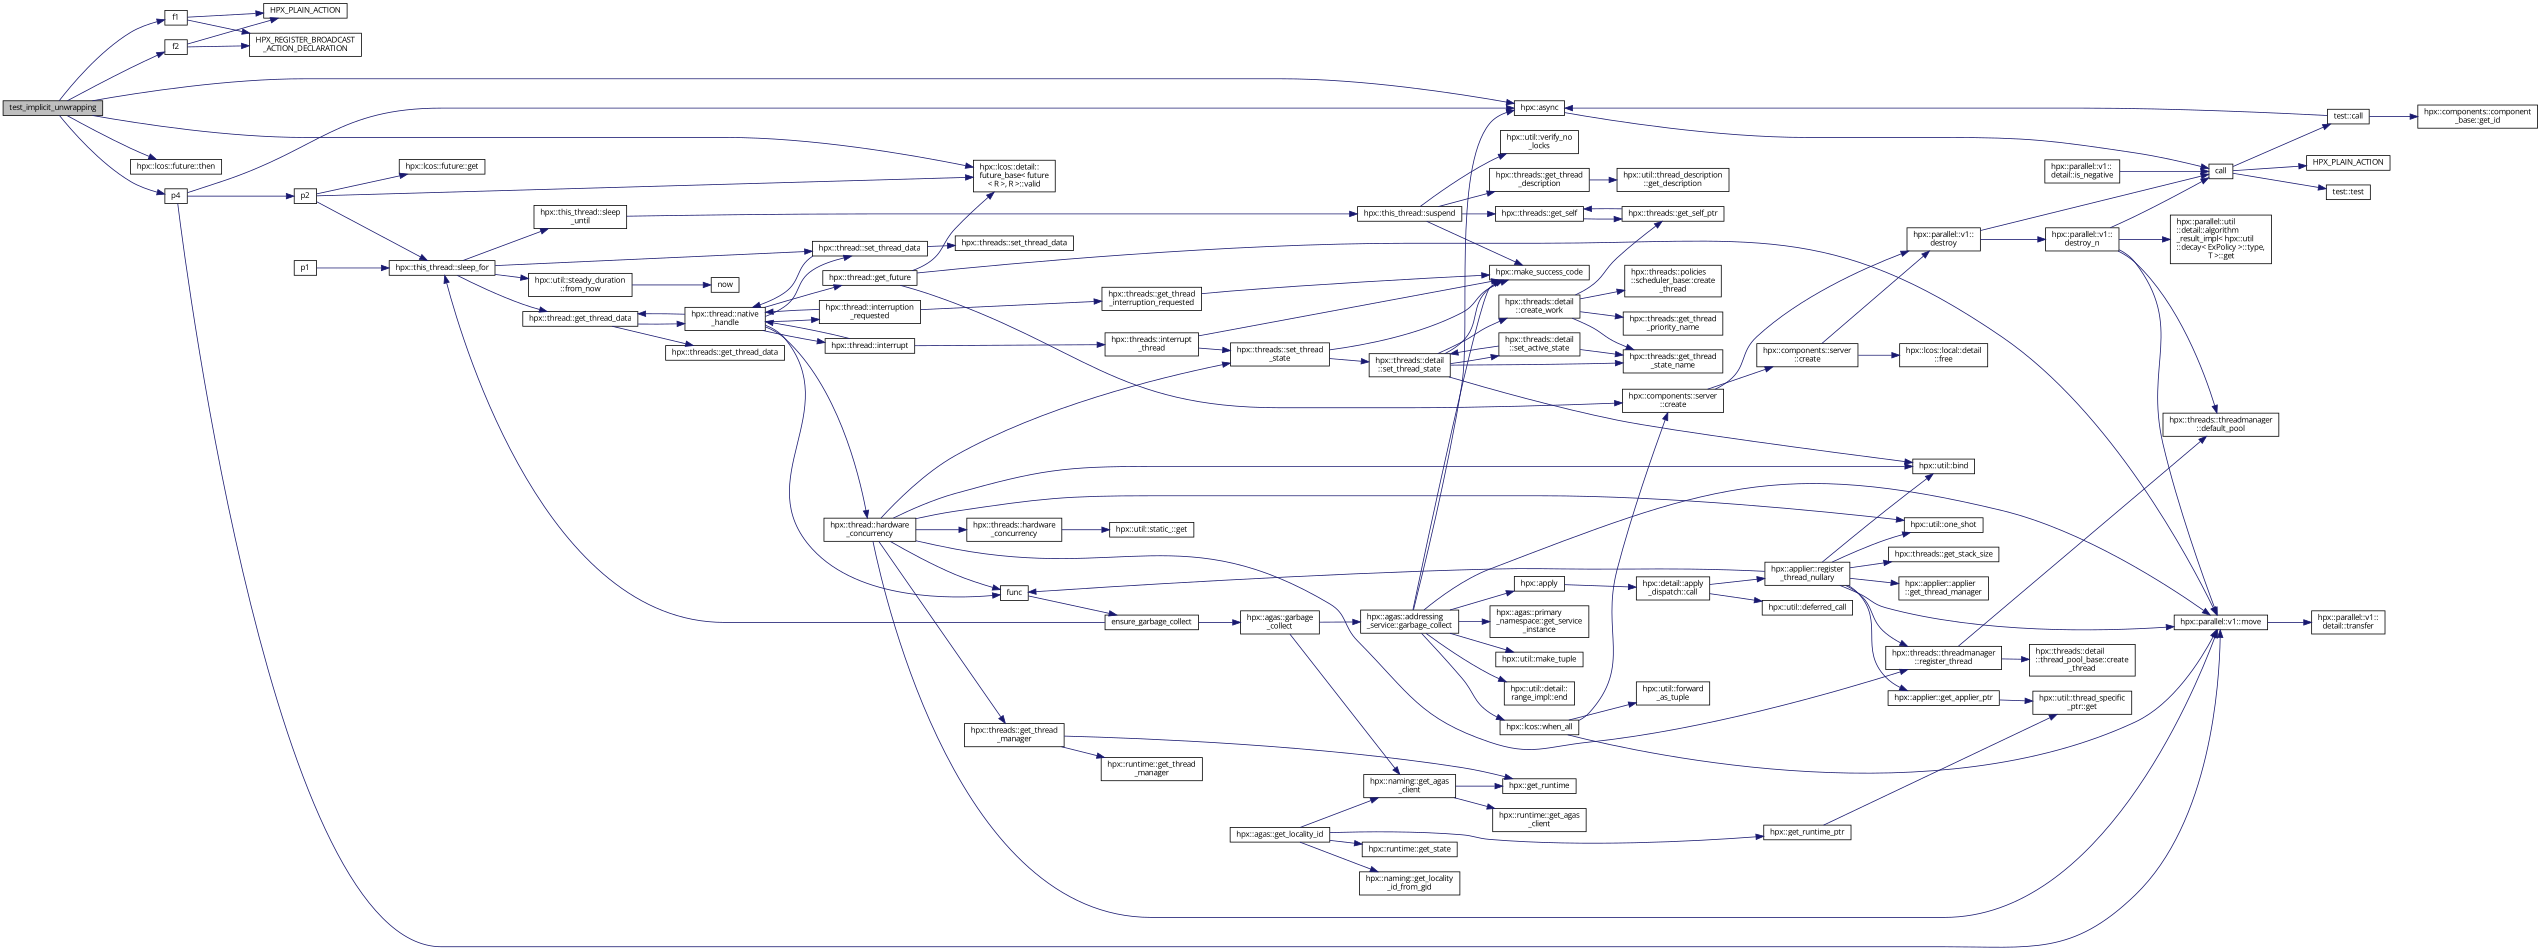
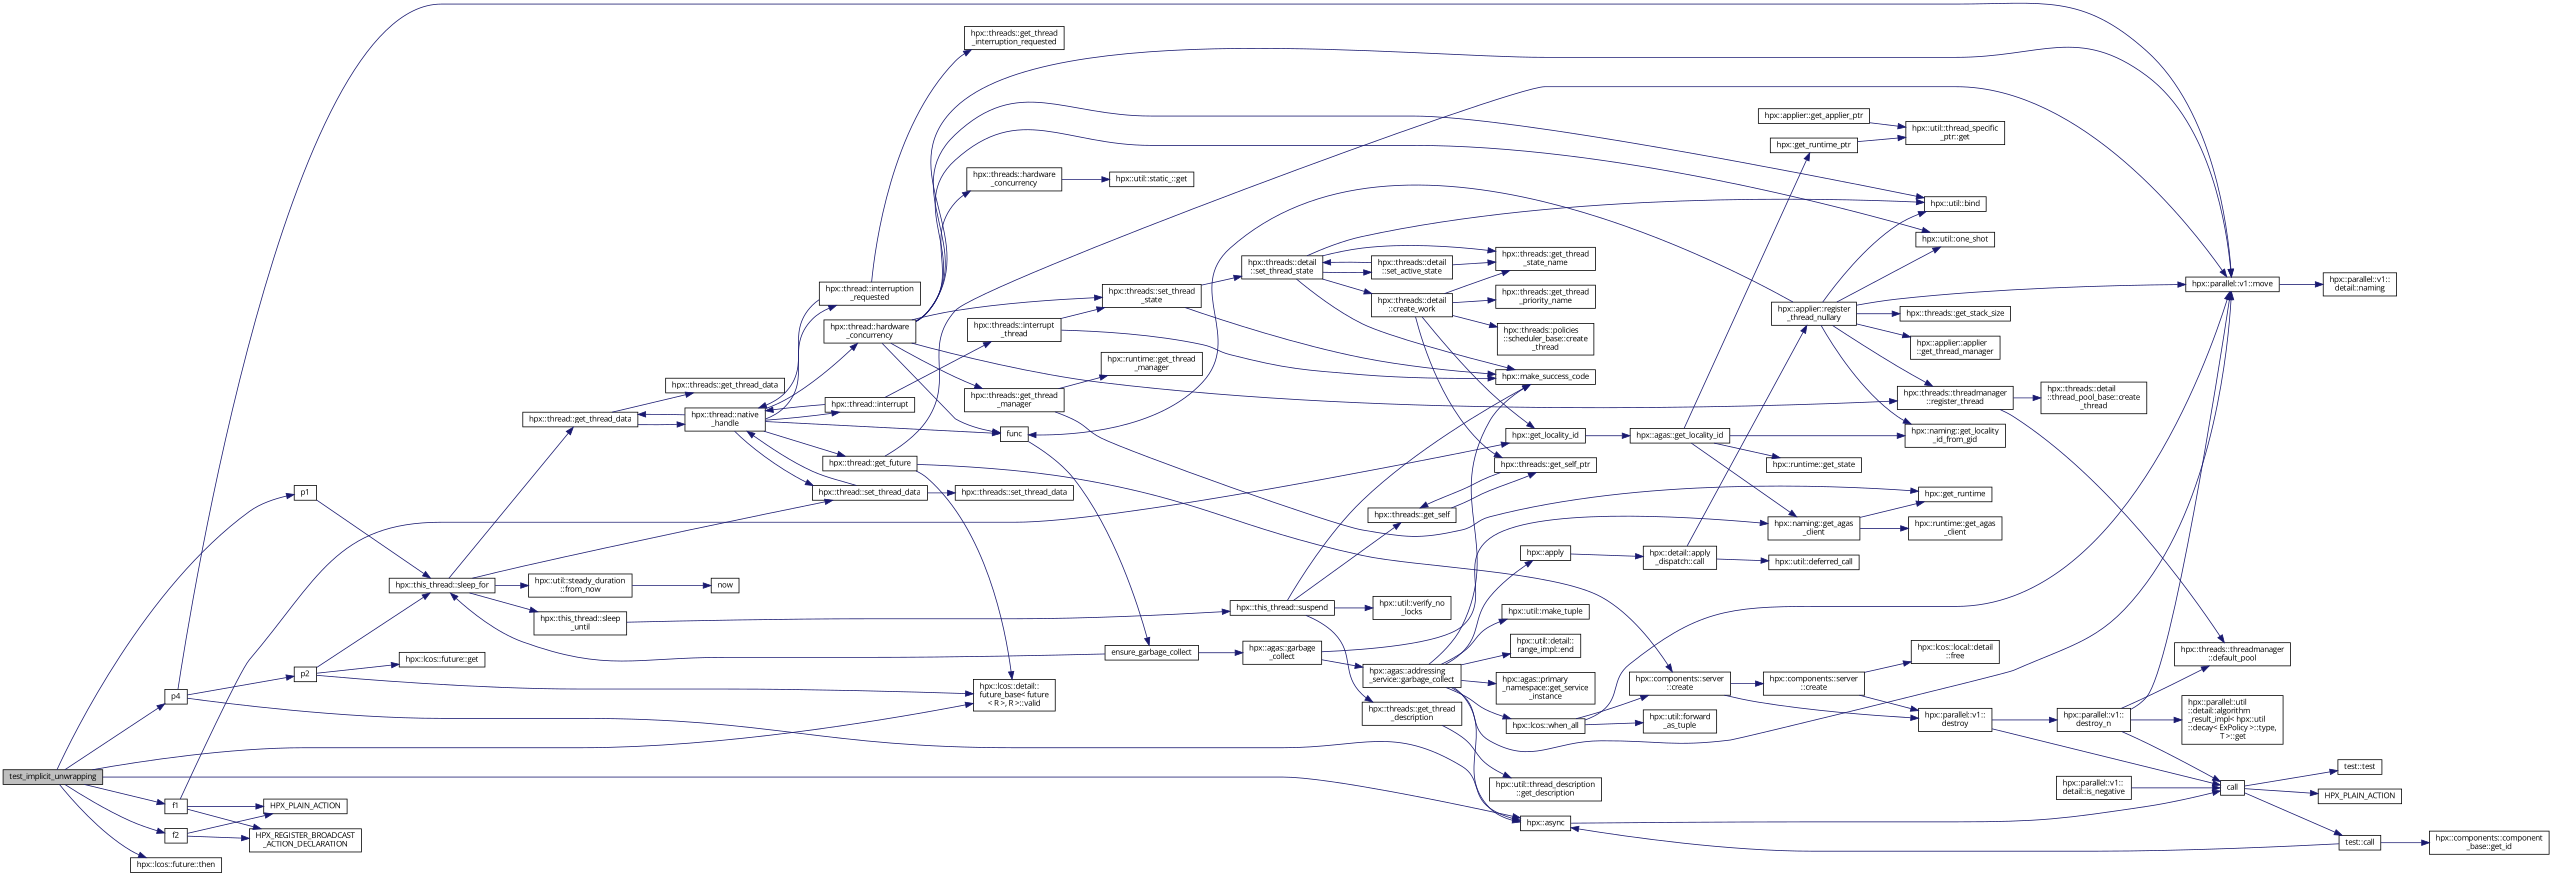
edge "hpx::threads::get_thread _interruption_requested" -> "hpx::make_success_code": removed
node "hpx::get_locality_id": added
edge "test_implicit_unwrapping" -> "p1": added
node "hpx::parallel::v1:: detail::transfer": label "hpx::parallel::v1:: detail::transfer" -> "hpx::parallel::v1:: detail::naming"
edge "hpx::applier::register _thread_nullary" -> "hpx::applier::get_applier_ptr": now "hpx::applier::register _thread_nullary" -> "hpx::naming::get_locality _id_from_gid"
